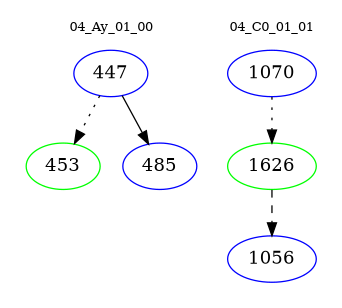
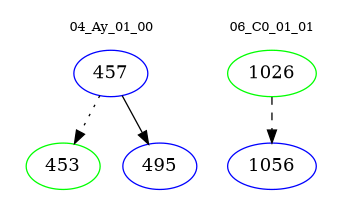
cluster "04_C0_01_01": label "04_C0_01_01" -> "06_C0_01_01"
node "447": label "447" -> "457"
node "1070": removed
node "485": label "485" -> "495"
node "1626": label "1626" -> "1026"
